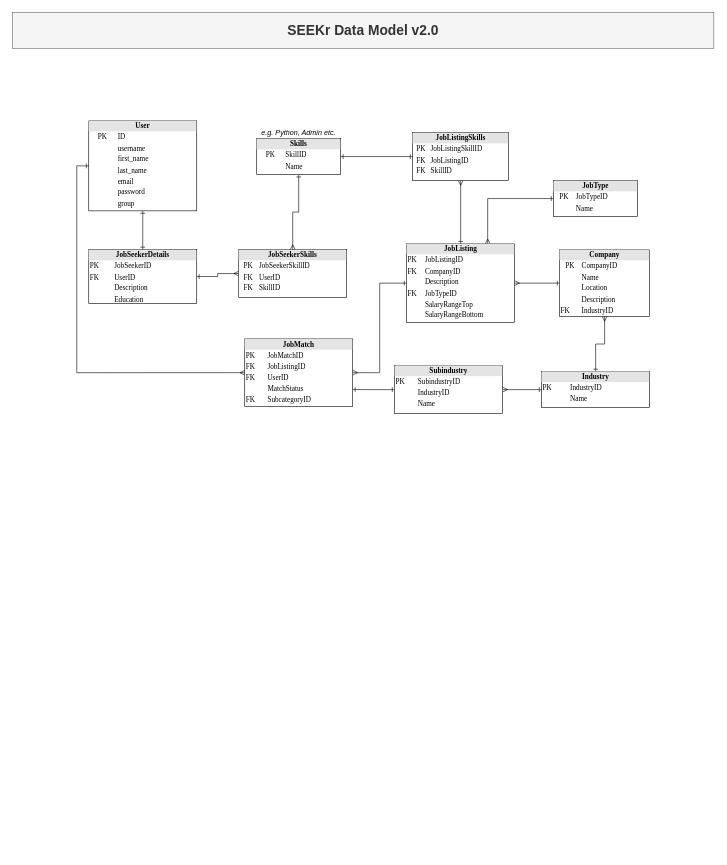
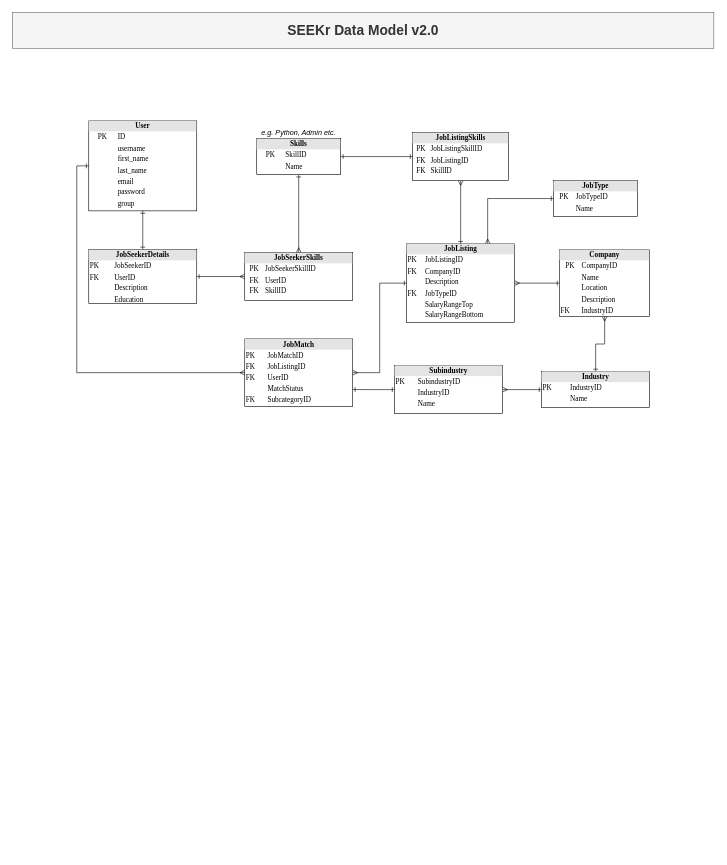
node "JobSeekerSkills PK JobSeekerSkillID FK UserID FK SkillID": moved (293, 274) -> (299, 277)
